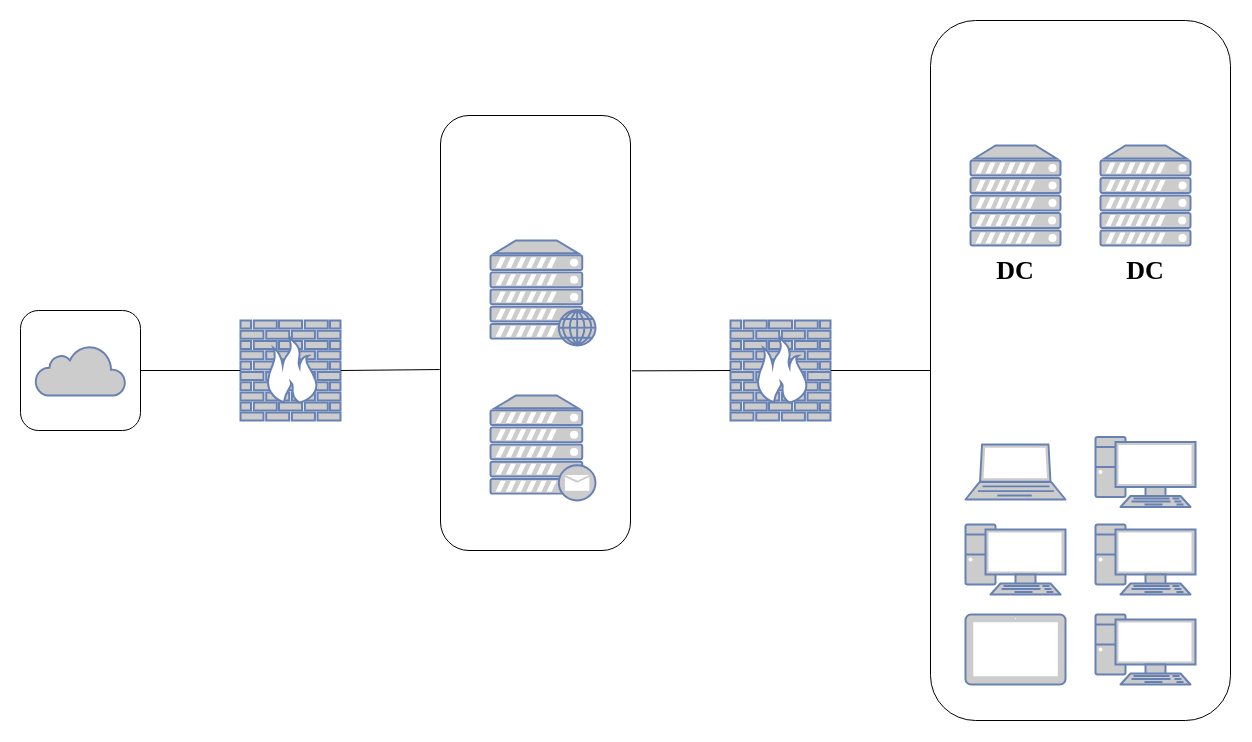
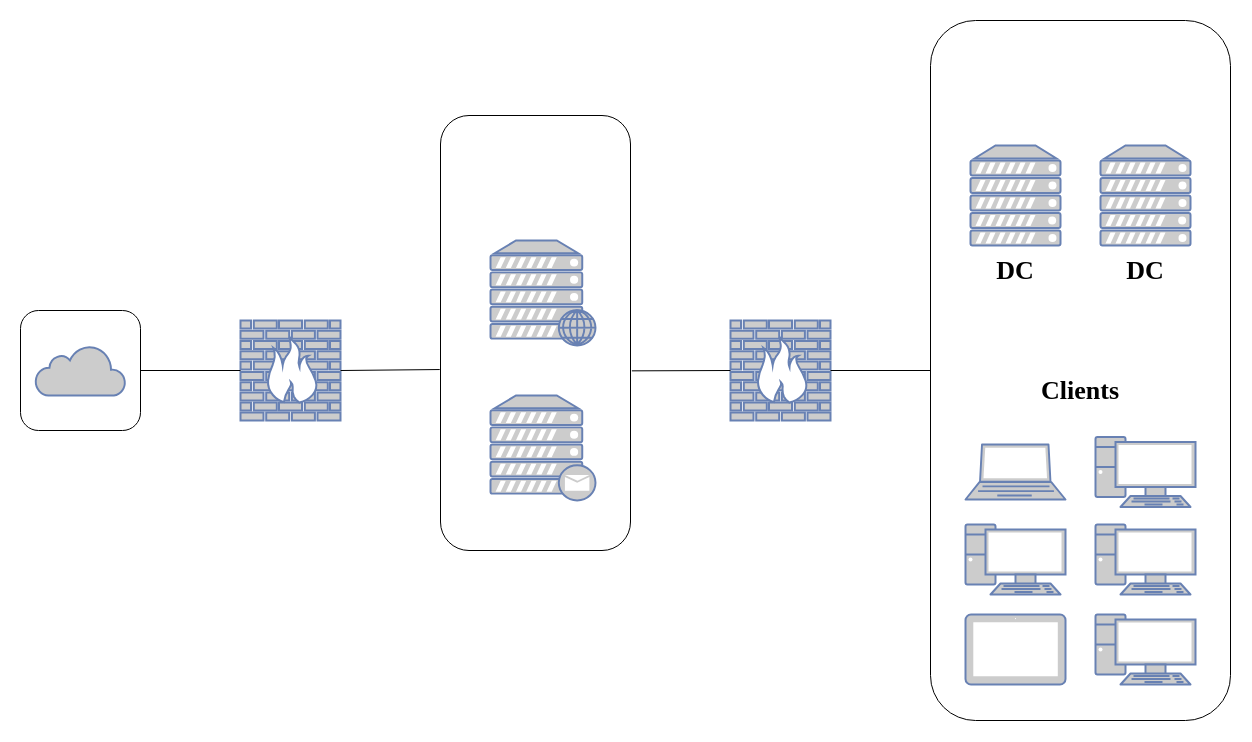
node "Clients": added
